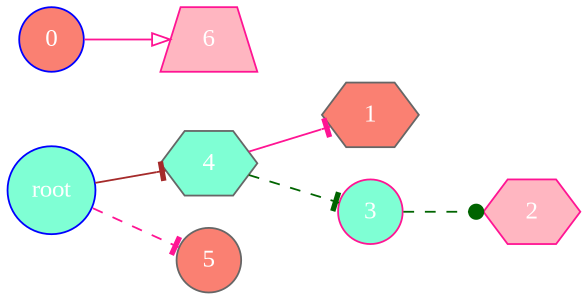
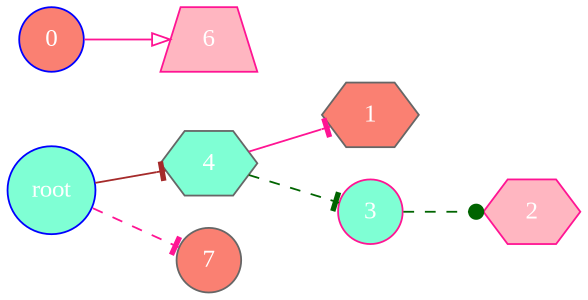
node "5": label "5" -> "7"
